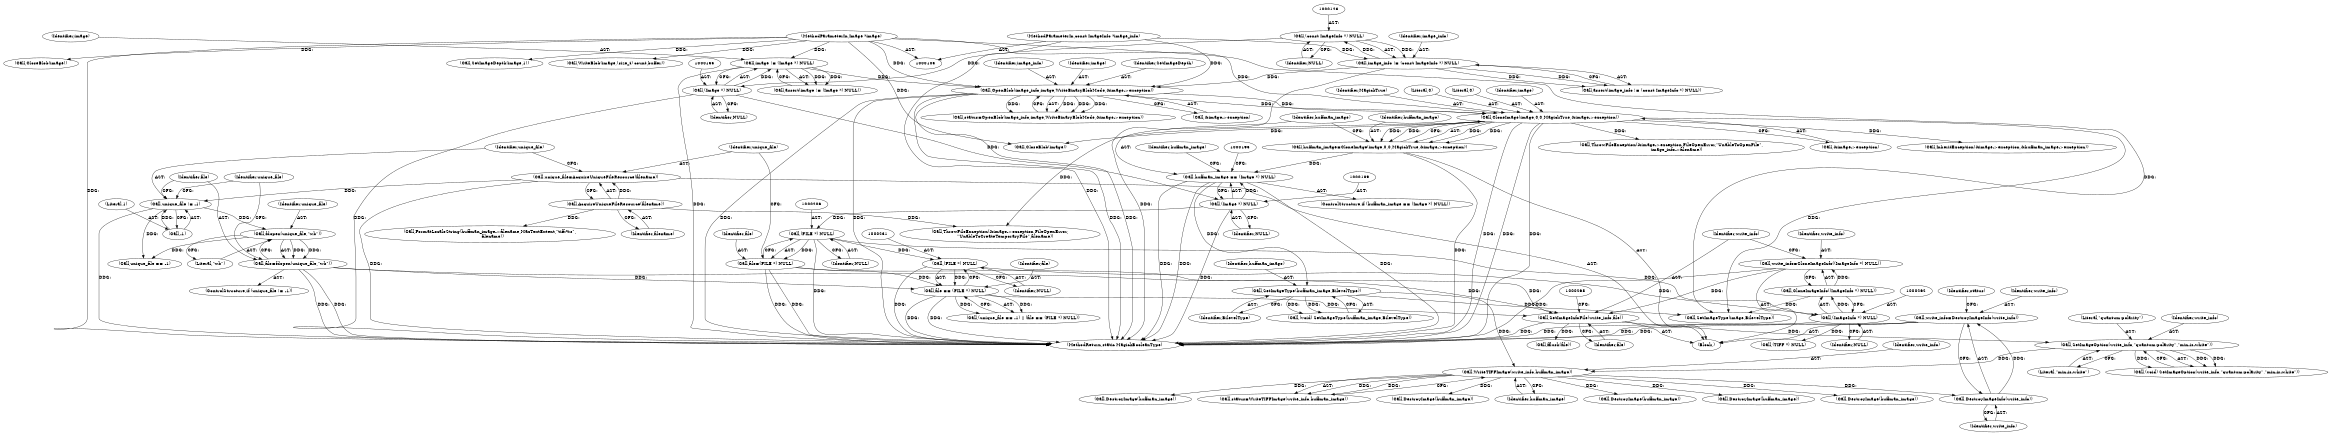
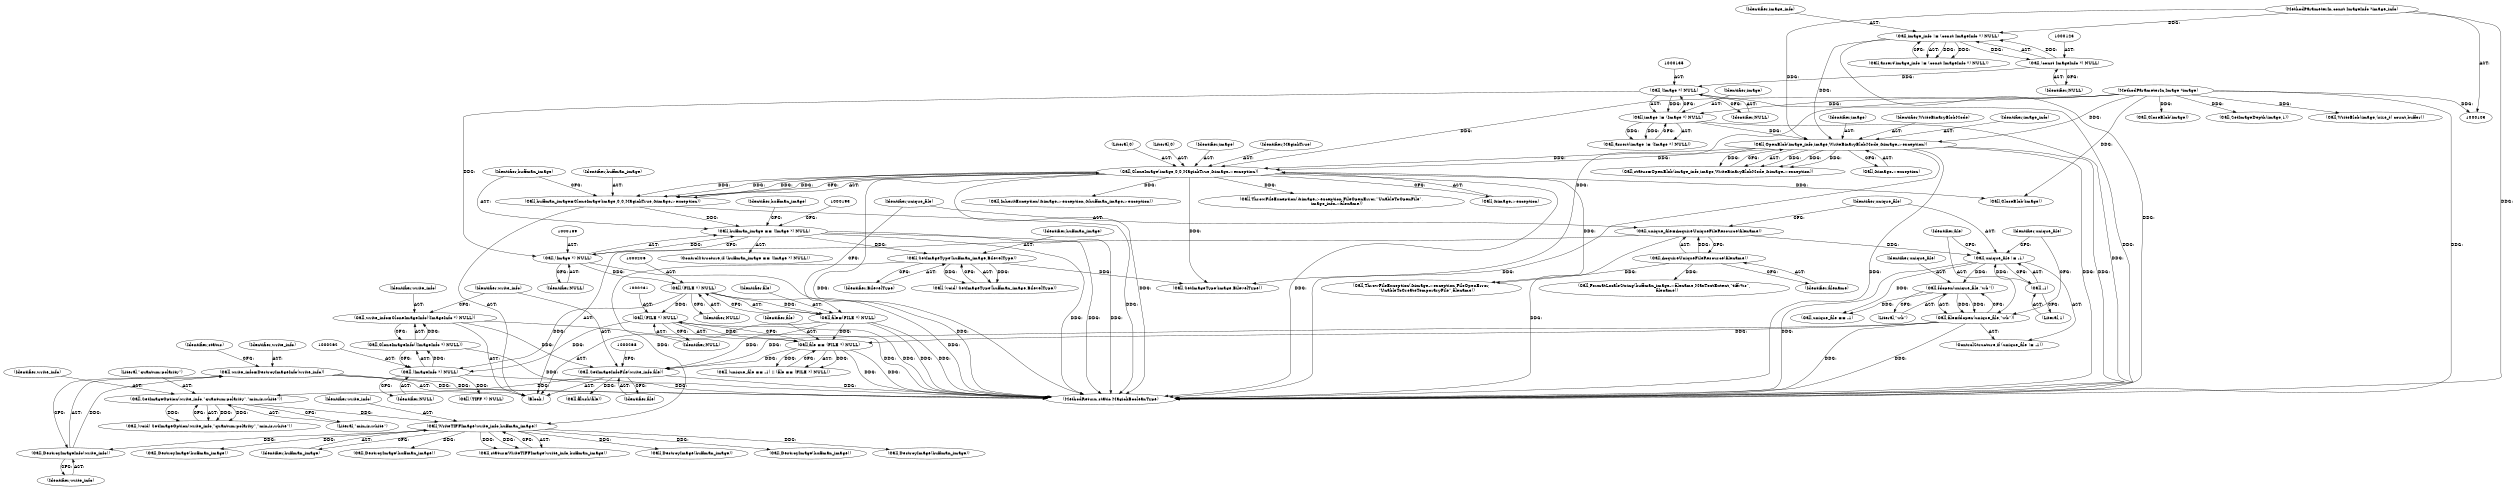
edge "(MethodParameterIn,Image *image)" -> "1000103": label "AST: " -> "DDG: "
node "(Identifier,SetImageDepth)": label "(Identifier,SetImageDepth)" -> "(Identifier,WriteBinaryBlobMode)"
edge "(Call,-1)" -> "(Literal,1)": added, label "CFG:"
edge "(Call,CloneImageInfo((ImageInfo *) NULL))" -> "(Call,SetImageType(image,BilevelType))": now "(Call,CloneImageInfo((ImageInfo *) NULL))" -> "(MethodReturn,static MagickBooleanType)"
edge "(Call,unique_file != -1)" -> "(ControlStructure,if (unique_file != -1))": added, label "AST:"
edge "(Call,file=(FILE *) NULL)" -> "(Block,)": added, label "AST:"
